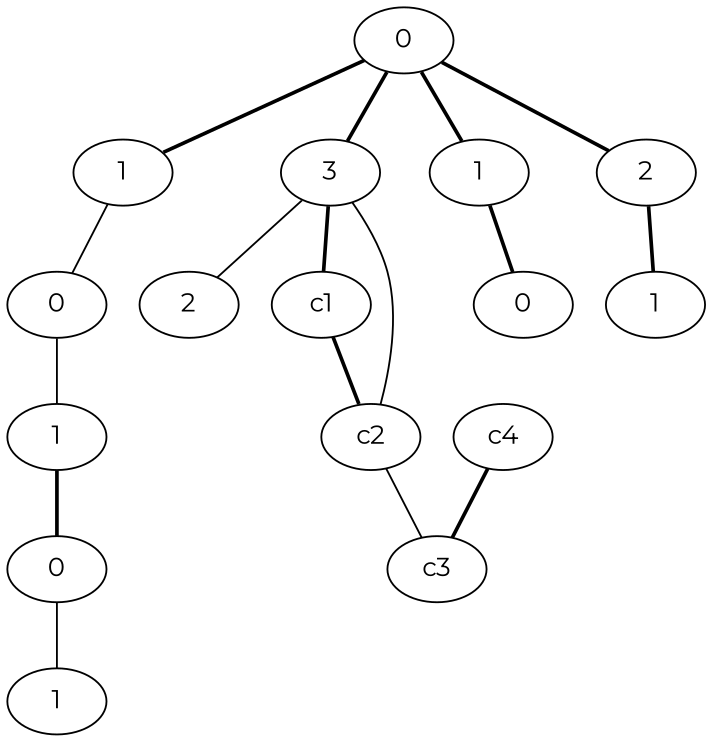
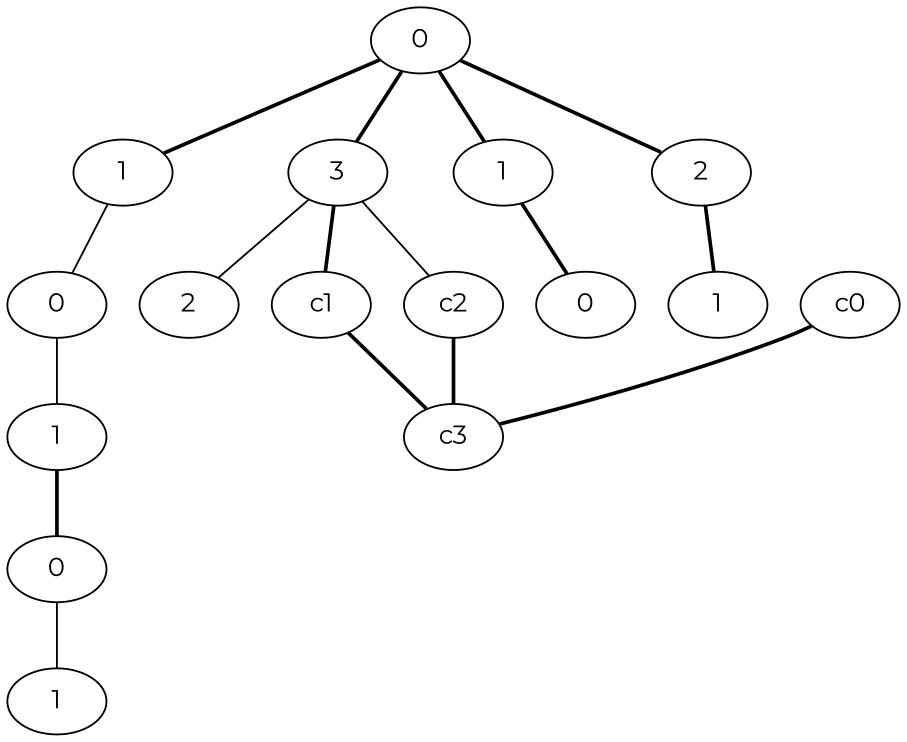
edge "c1" -- "c2": now "c1" -- "c3"
node "c4": label "c4" -> "c0"
edge "c2" -- "c3": style solid -> bold
